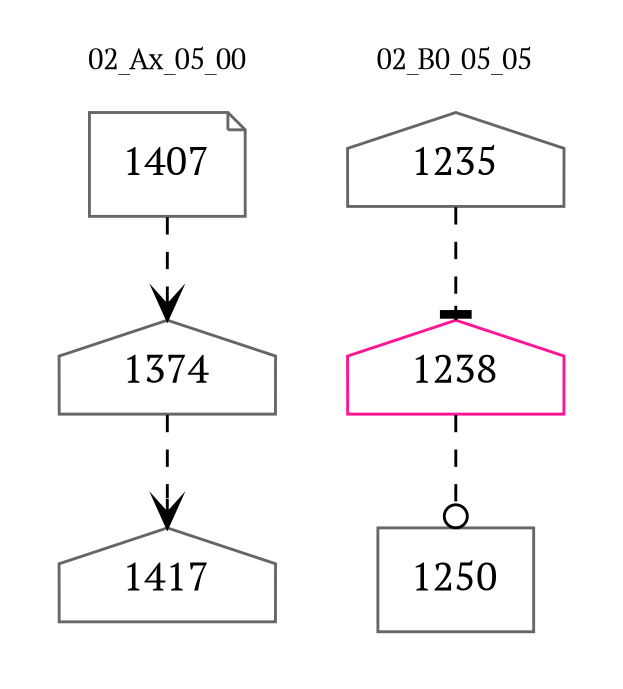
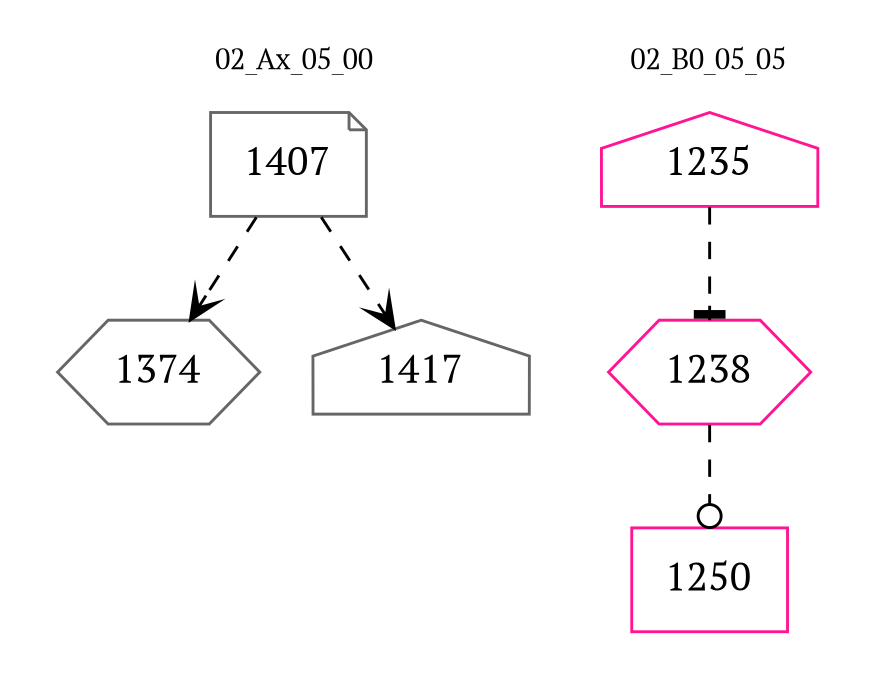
node "1235": color gray40 -> deeppink
node "1374": shape house -> hexagon
node "1238": shape house -> hexagon
edge "1374" -> "1417": now "1407" -> "1417"
node "1250": color gray40 -> deeppink
